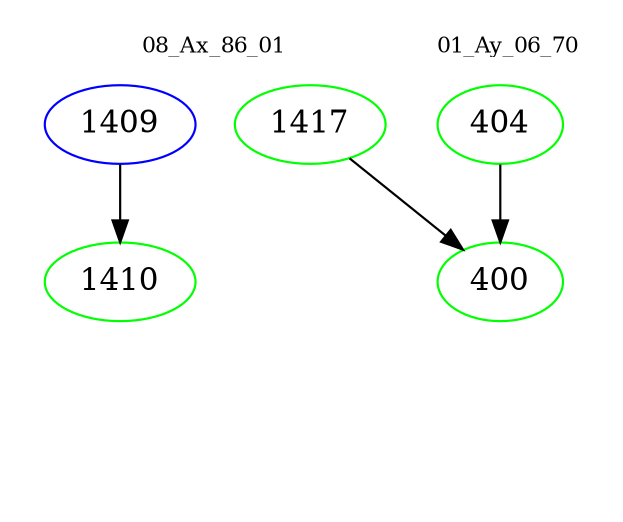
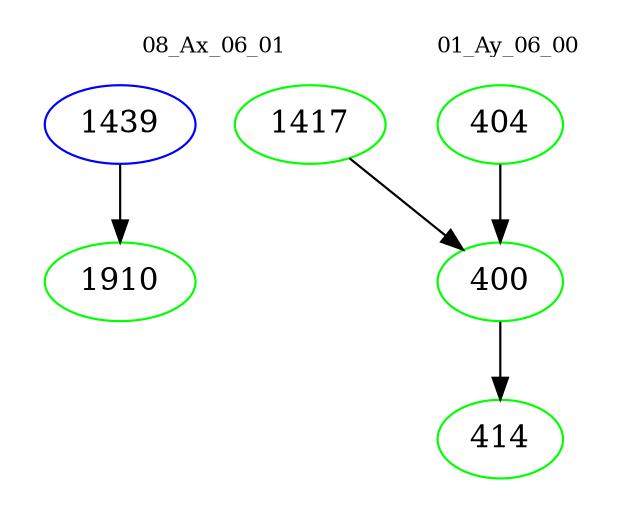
cluster "08_Ax_86_01": label "08_Ax_86_01" -> "08_Ax_06_01"
cluster "01_Ay_06_70": label "01_Ay_06_70" -> "01_Ay_06_00"
node "1409": label "1409" -> "1439"
node "1410": label "1410" -> "1910"
node "414": added
